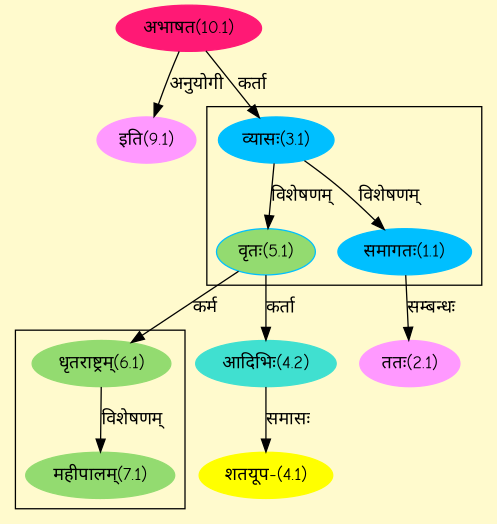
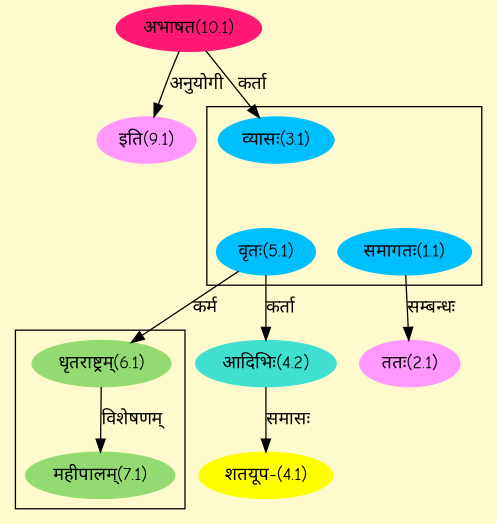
edge "व्यासः(3.1)" -> "वृतः(5.1)": removed, label "विशेषणम्"
edge "व्यासः(3.1)" -> "समागतः(1.1)": removed, label "विशेषणम्"
node "वृतः(5.1)": fillcolor #93db70 -> #00bfff
